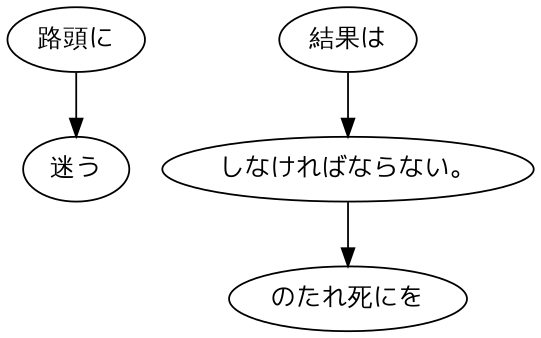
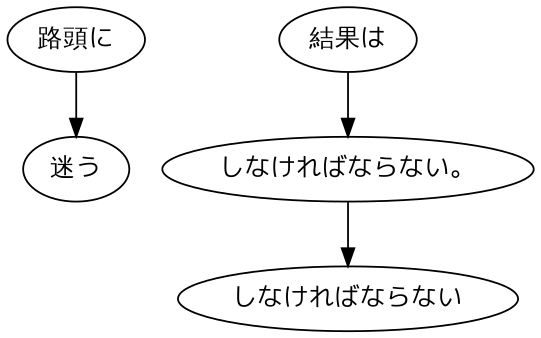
node "のたれ死にを": label "のたれ死にを" -> "しなければならない"
